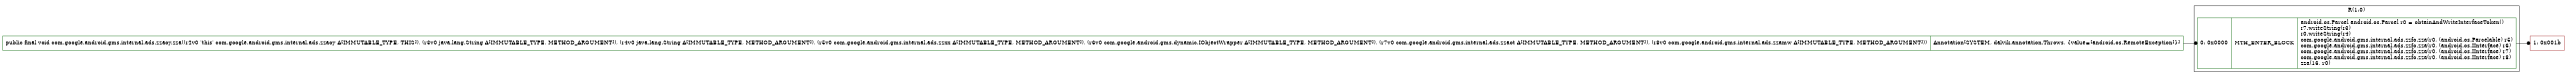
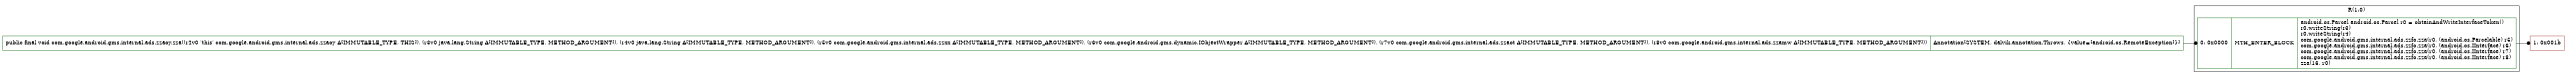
node "0: 0x0000": text "r7.writeString(r3)" -> "r0.writeString(r3)"
